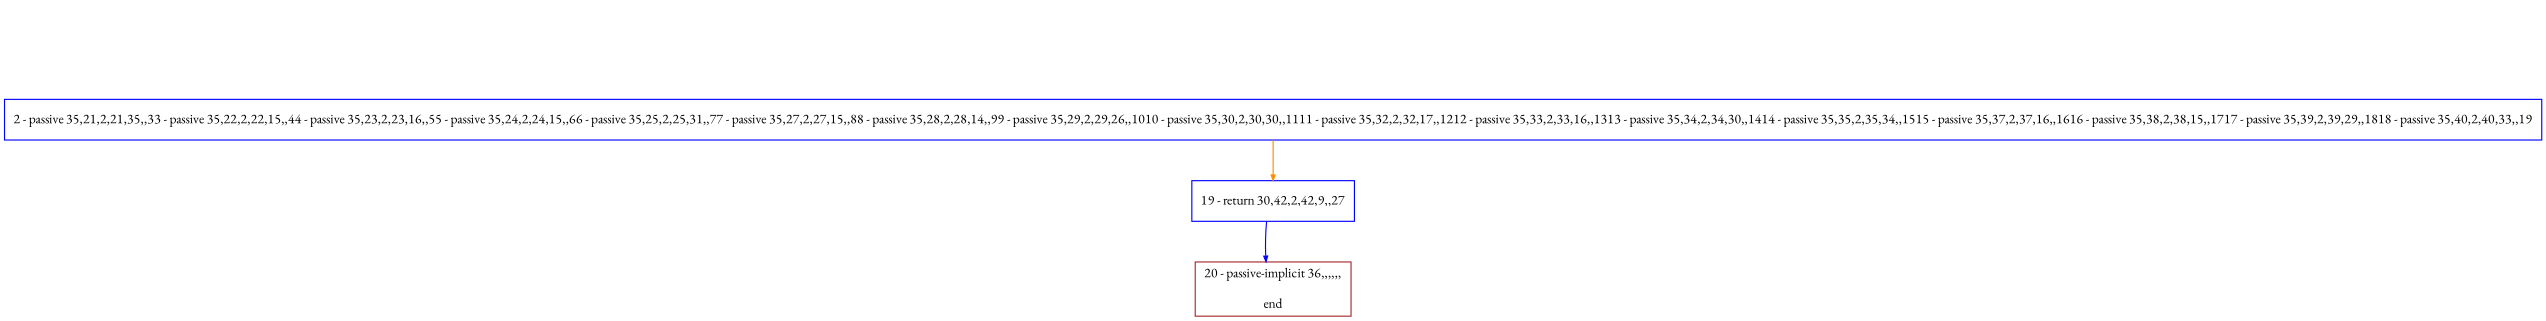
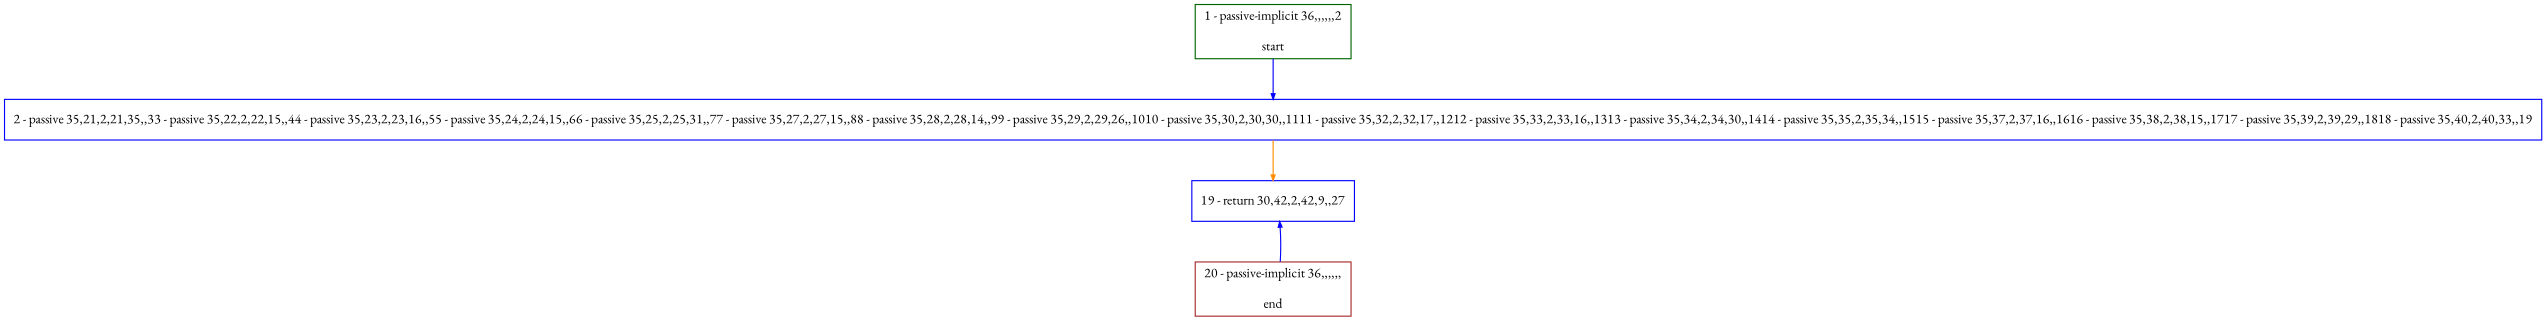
node "1 - passive-implicit 36,,,,,,2 start": added
edge "19 - return 30,42,2,42,9,,27" -> "20 - passive-implicit 36,,,,,, end": reversed
